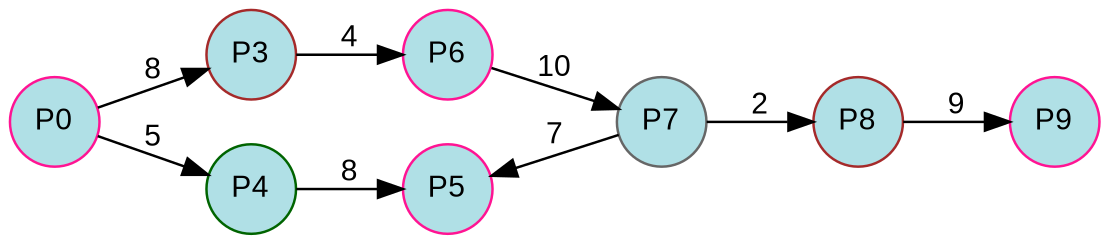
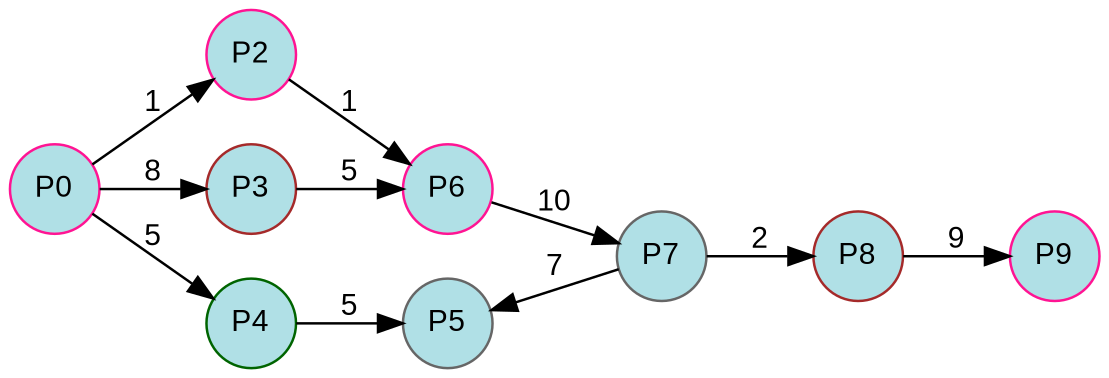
edge "P3" -> "P6": label "4" -> "5"
node "P2": added
edge "P4" -> "P5": label "8" -> "5"
node "P5": color deeppink -> gray40
